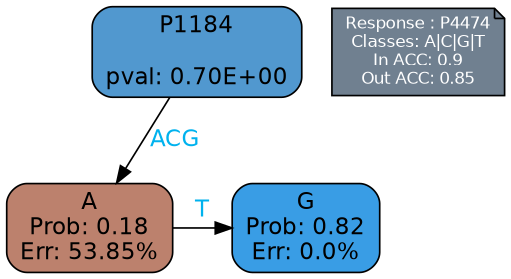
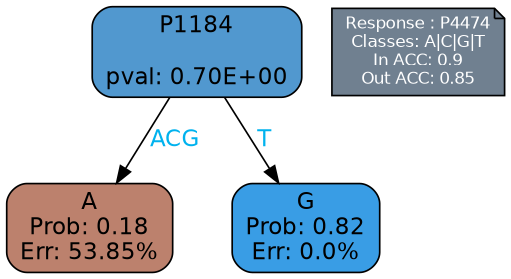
edge "A Prob: 0.18 Err: 53.85%" -> "G Prob: 0.82 Err: 0.0%": now "P1184 pval: 0.70E+00" -> "G Prob: 0.82 Err: 0.0%"
